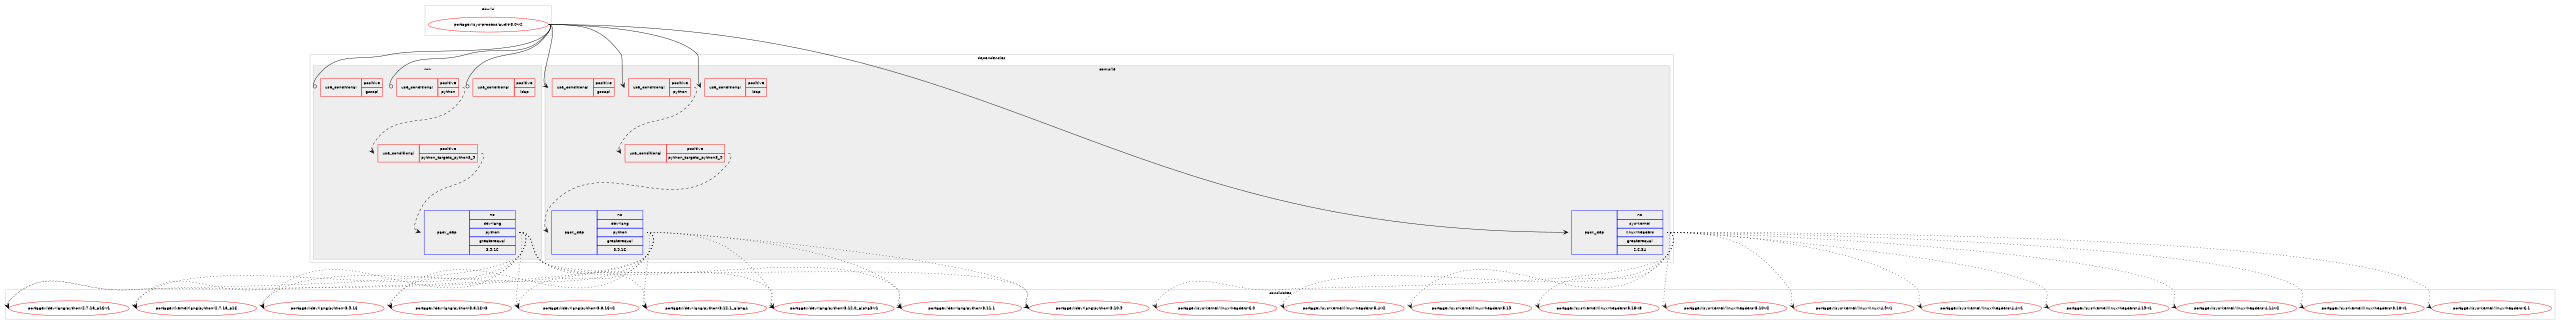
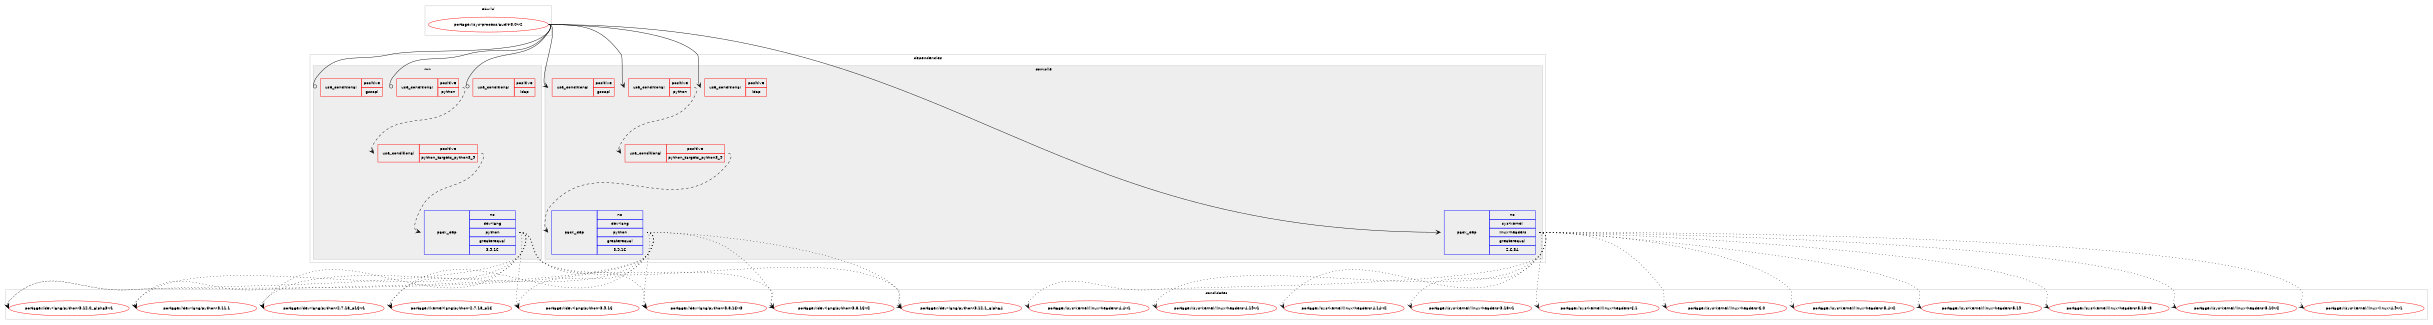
node "portage://dev-lang/python-3.10.9": removed
